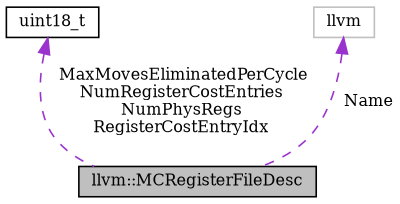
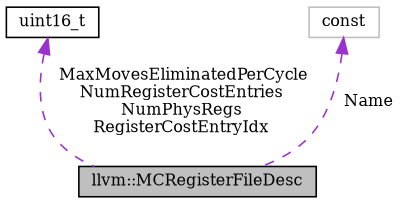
node "uint18_t": label "uint18_t" -> "uint16_t"
node "llvm": label "llvm" -> "const"
